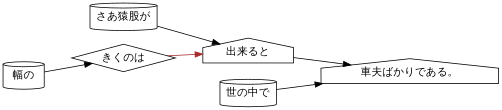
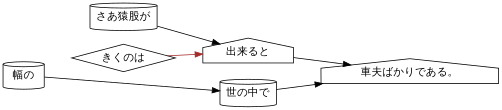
edge "幅の" -> "きくのは": now "幅の" -> "世の中で"
